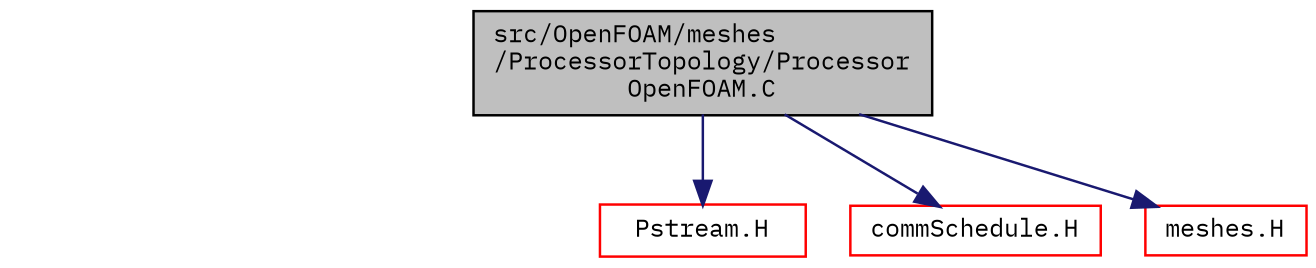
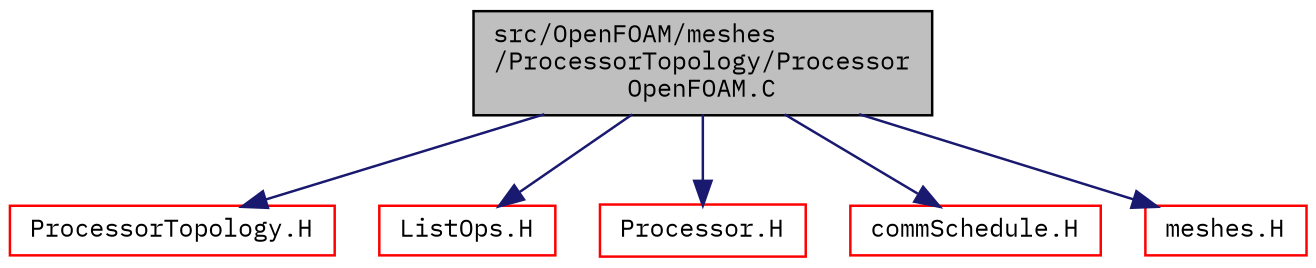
node "ProcessorTopology.H": added
node "ListOps.H": added
node "Pstream.H": label "Pstream.H" -> "Processor.H"
